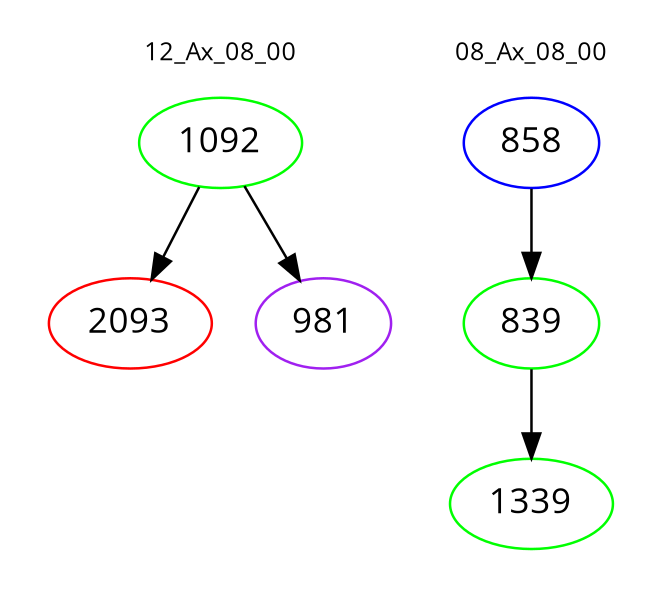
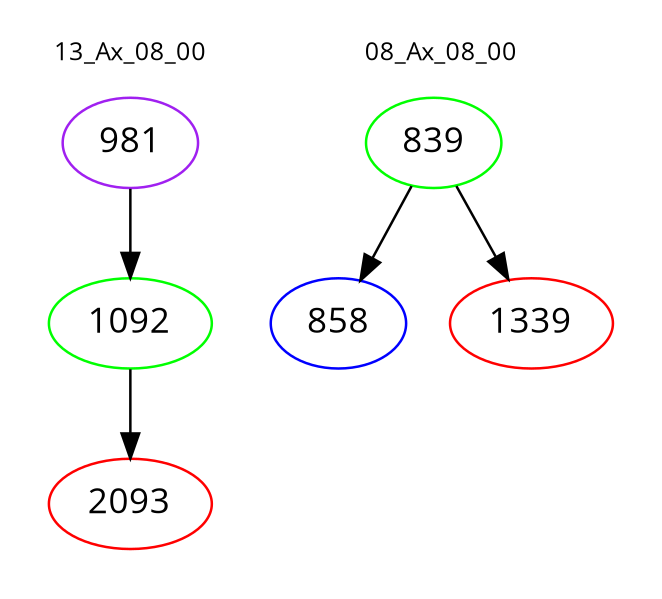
cluster "12_Ax_08_00": label "12_Ax_08_00" -> "13_Ax_08_00"
edge "858" -> "839": reversed
edge "1092" -> "981": reversed
node "1339": color green -> red
